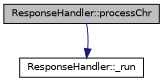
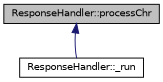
edge "ResponseHandler::processChr" -> "ResponseHandler::_run": reversed
